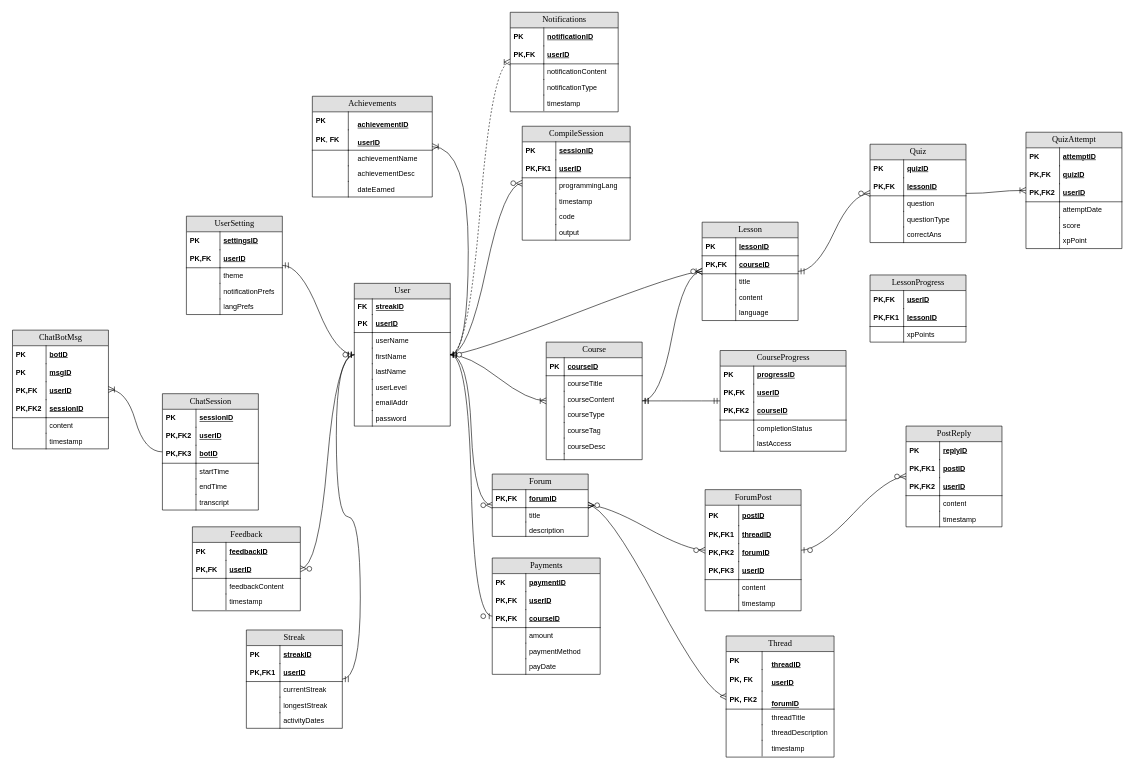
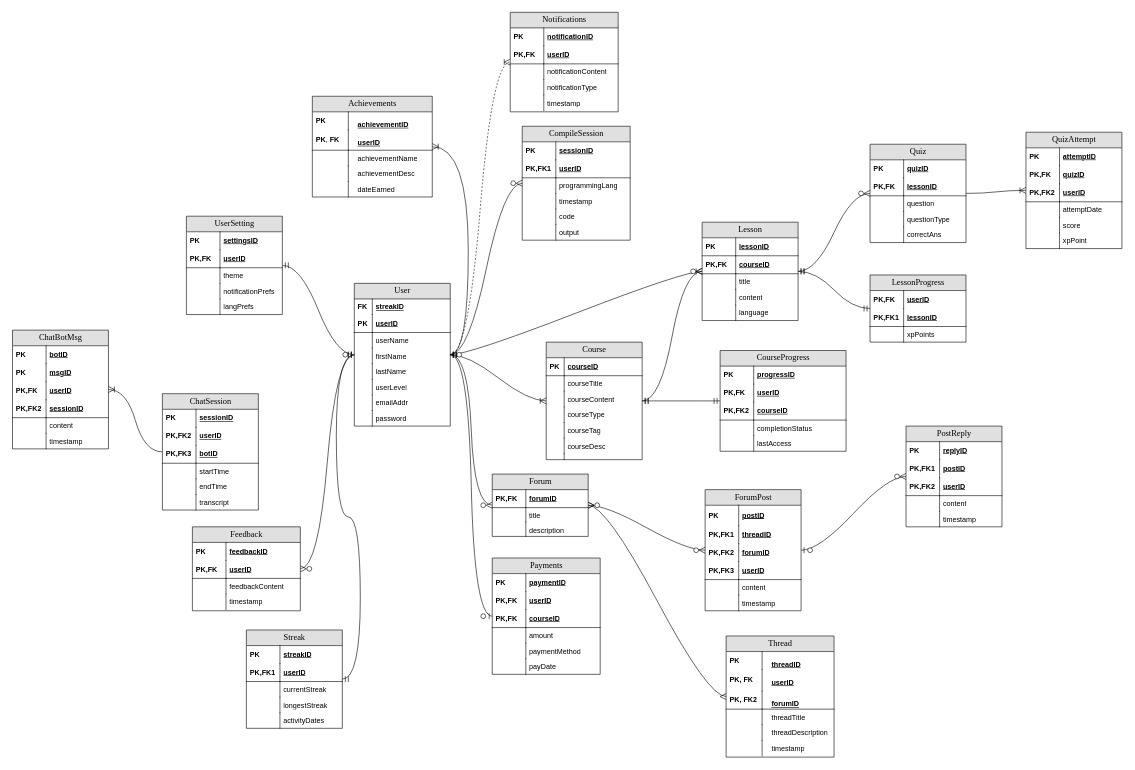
edge "Lesson" -- "LessonProgress": added
